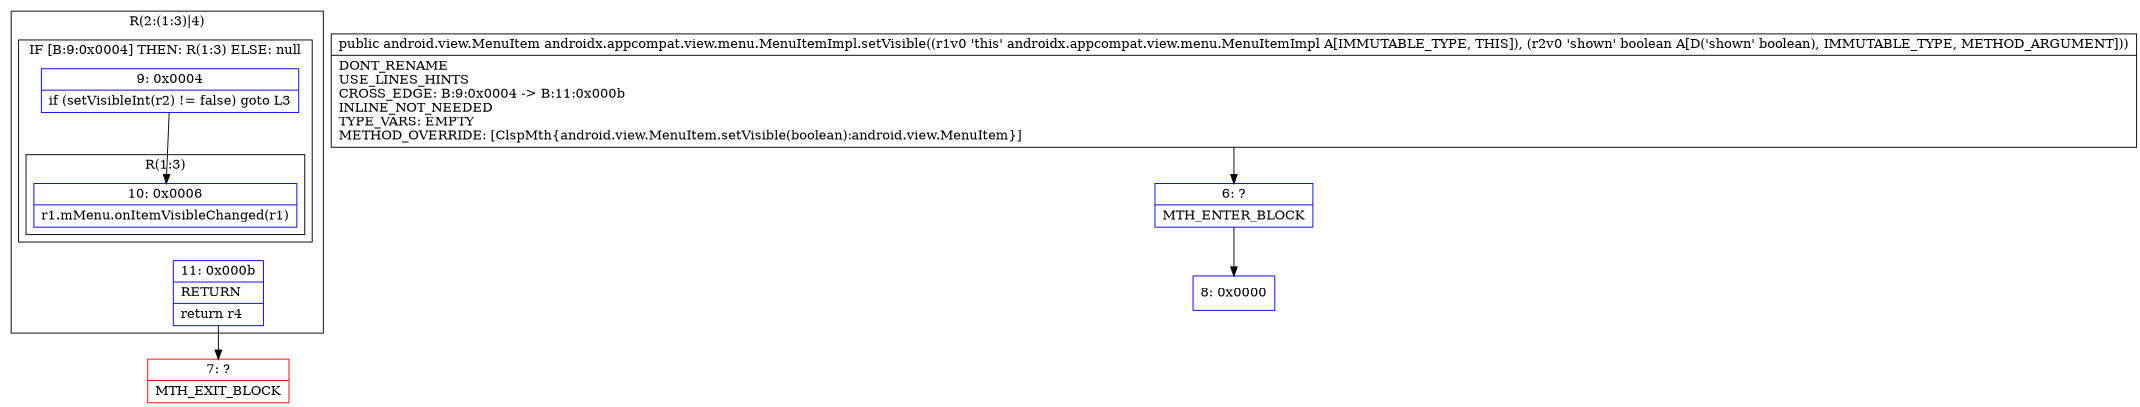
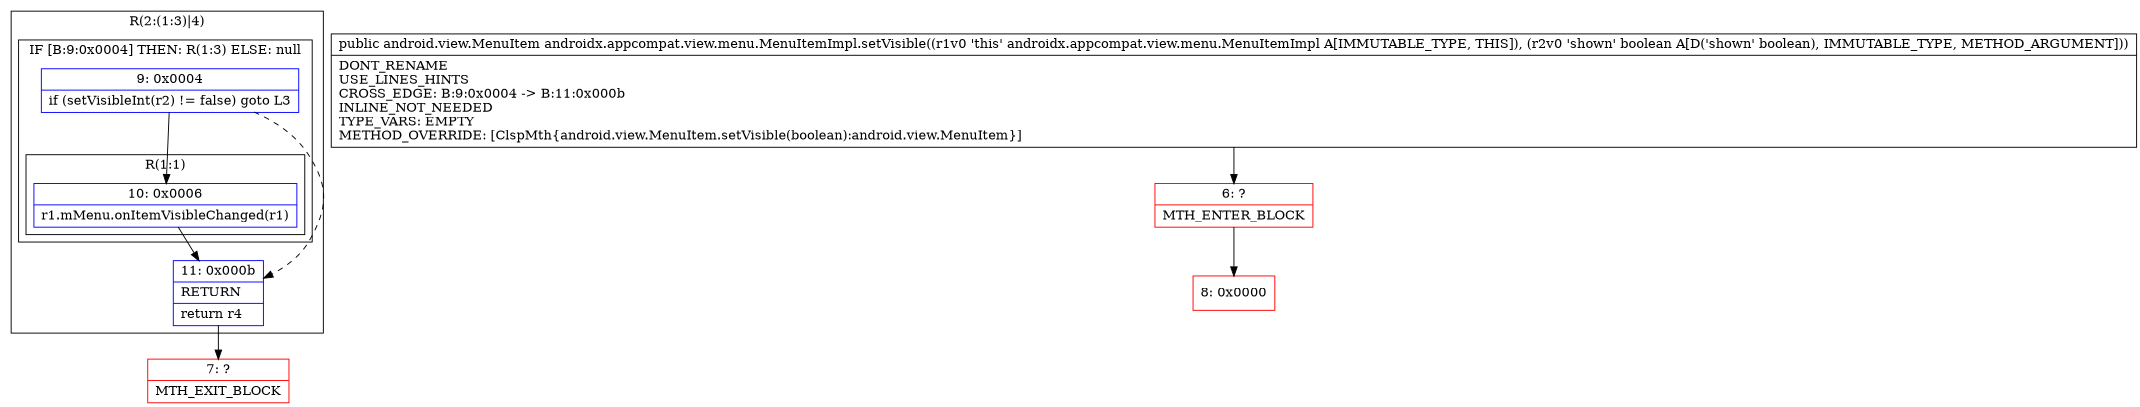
edge "9: 0x0004" -> "11: 0x000b": added
cluster "R(1:3)": label "R(1:3)" -> "R(1:1)"
node "6: ?": color blue -> red
edge "10: 0x0006" -> "11: 0x000b": added
node "8: 0x0000": color blue -> red
